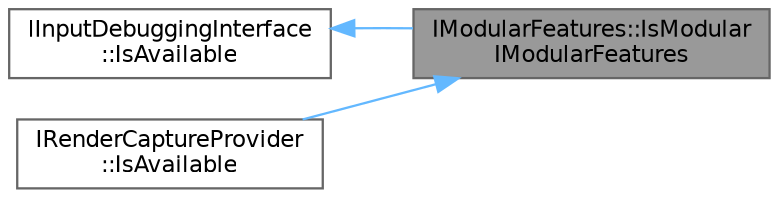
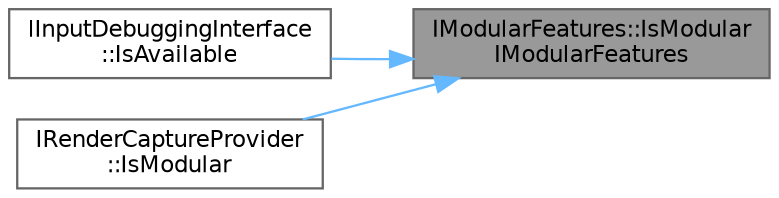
edge "IModularFeatures::IsModular IModularFeatures" -> "IInputDebuggingInterface ::IsAvailable": reversed
node "IRenderCaptureProvider ::IsAvailable": label "IRenderCaptureProvider ::IsAvailable" -> "IRenderCaptureProvider ::IsModular"
